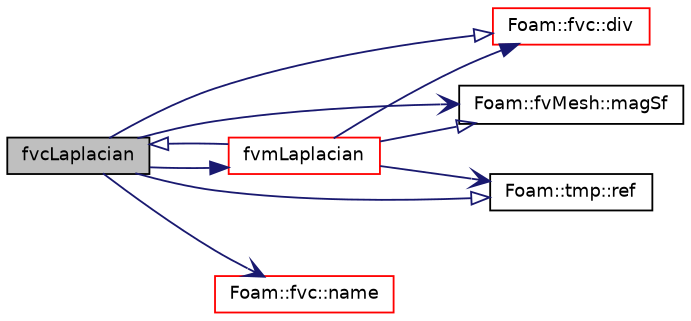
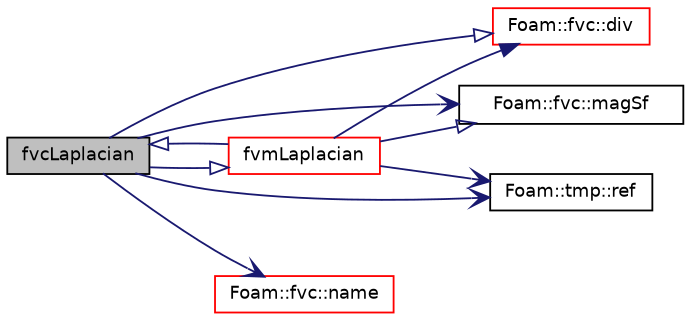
node "Foam::fvMesh::magSf": label "Foam::fvMesh::magSf" -> "Foam::fvc::magSf"
edge "fvcLaplacian" -> "fvmLaplacian": arrowhead normal -> onormal
edge "fvcLaplacian" -> "Foam::tmp::ref": arrowhead onormal -> vee
